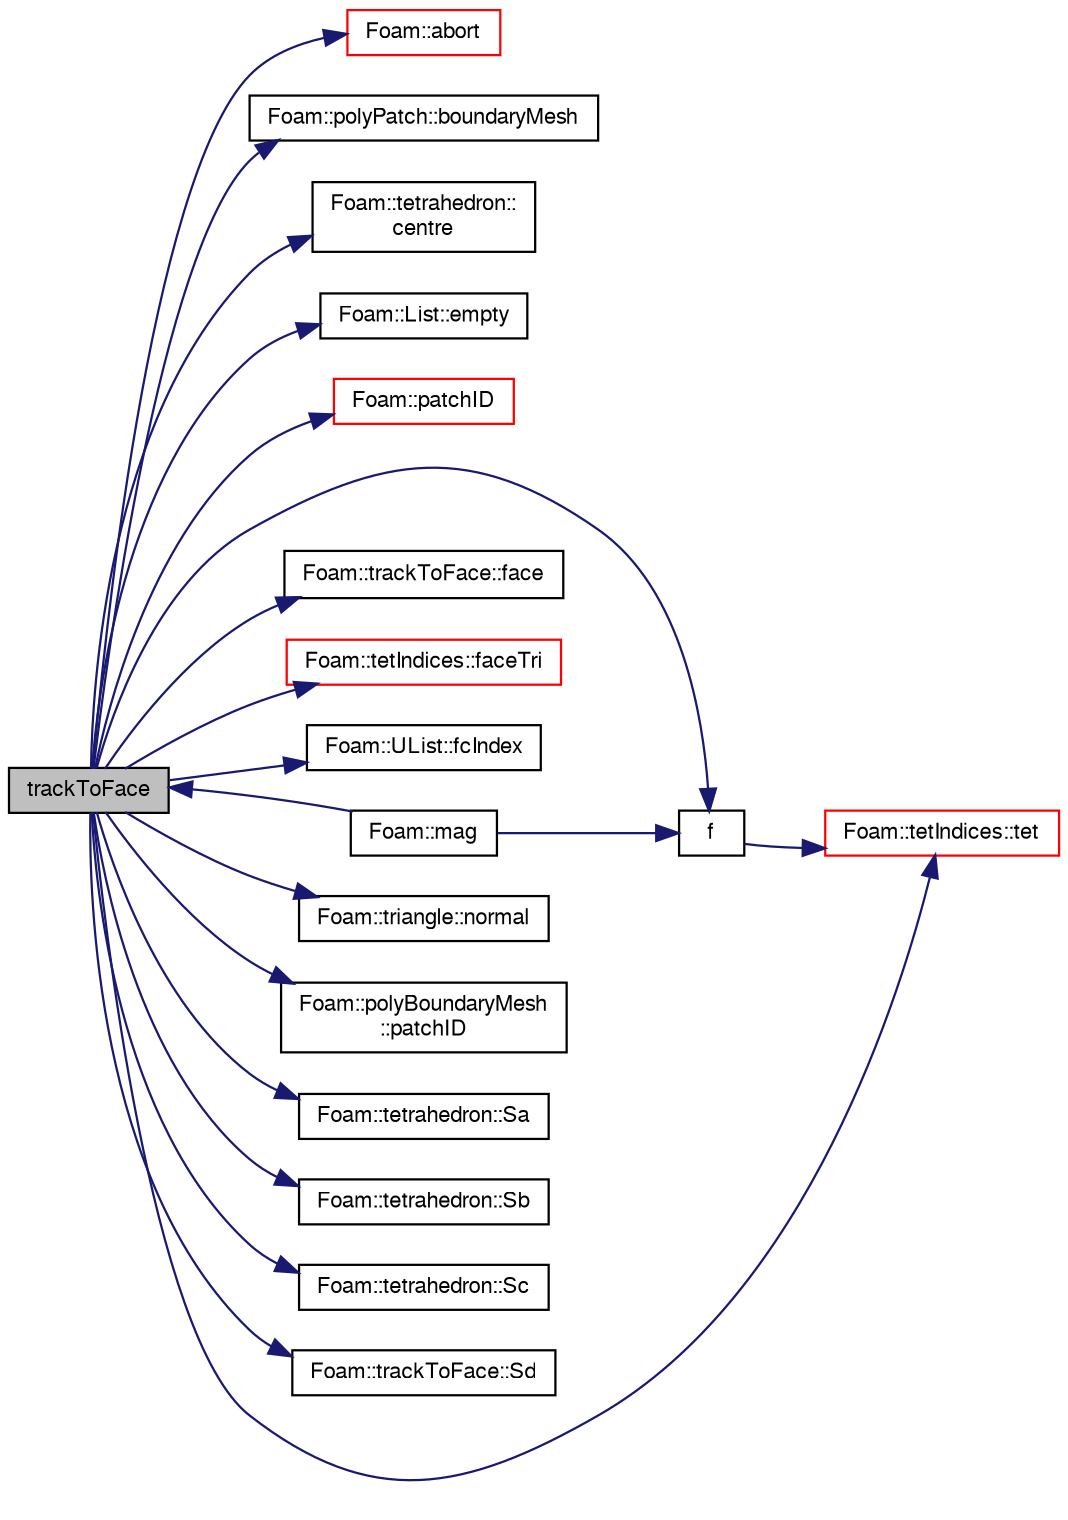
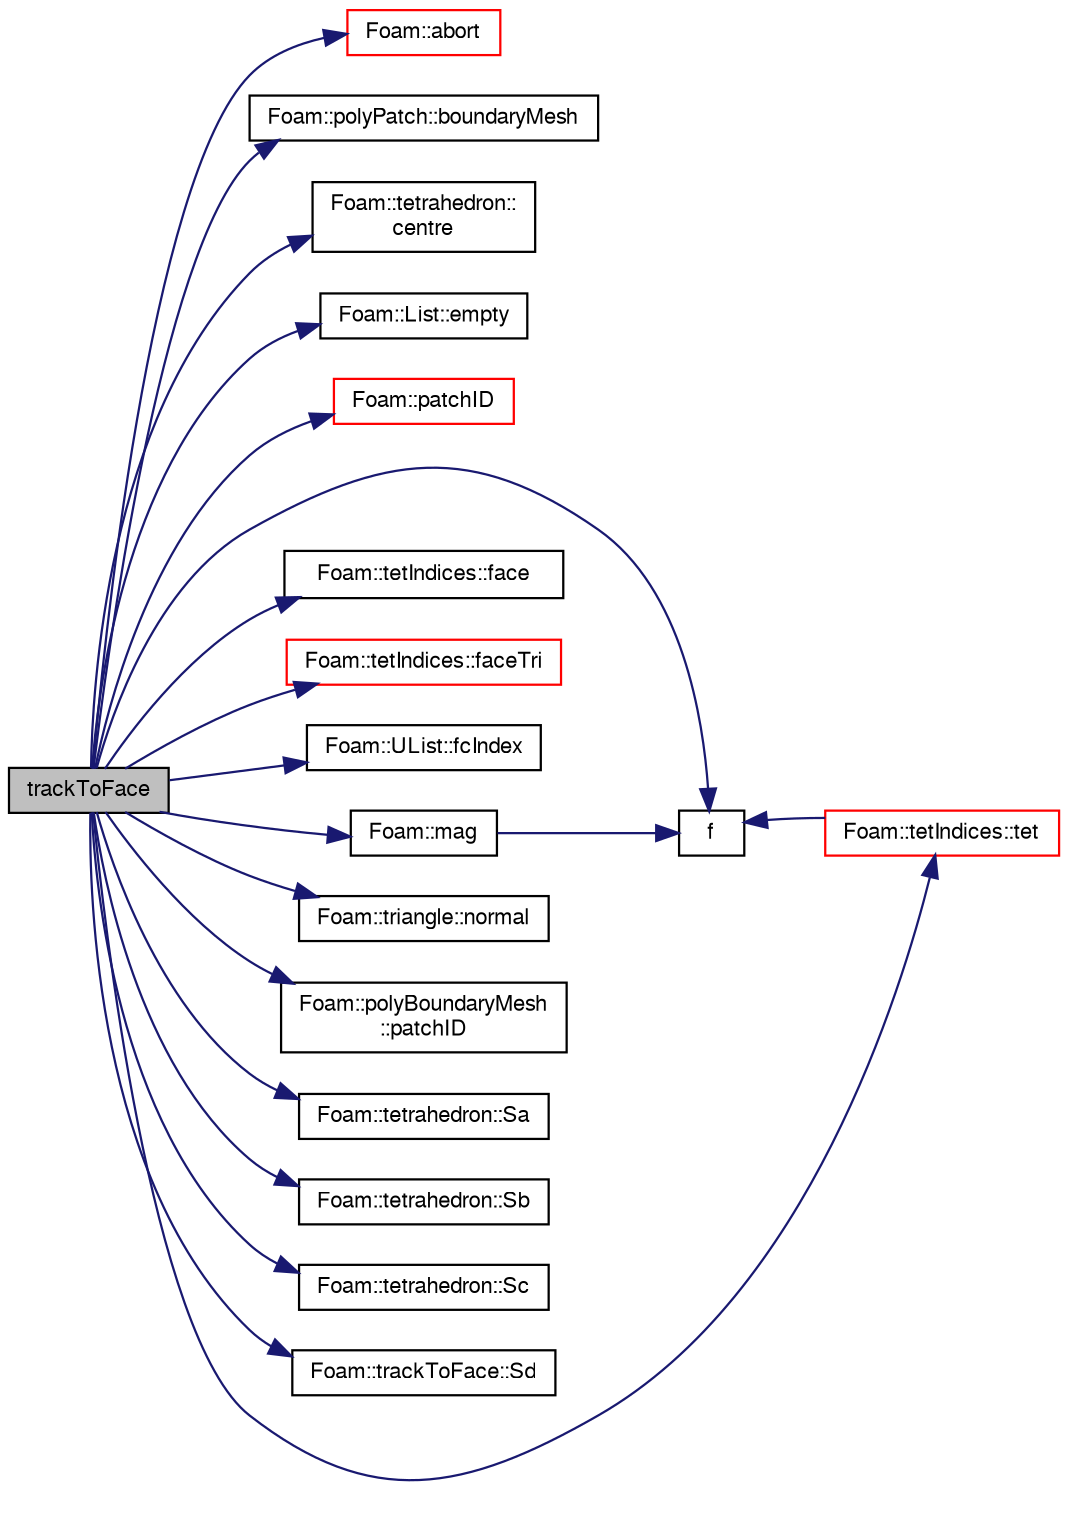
node "Foam::trackToFace::face": label "Foam::trackToFace::face" -> "Foam::tetIndices::face"
edge "Foam::mag" -> "trackToFace": reversed
edge "f" -> "Foam::tetIndices::tet": reversed
